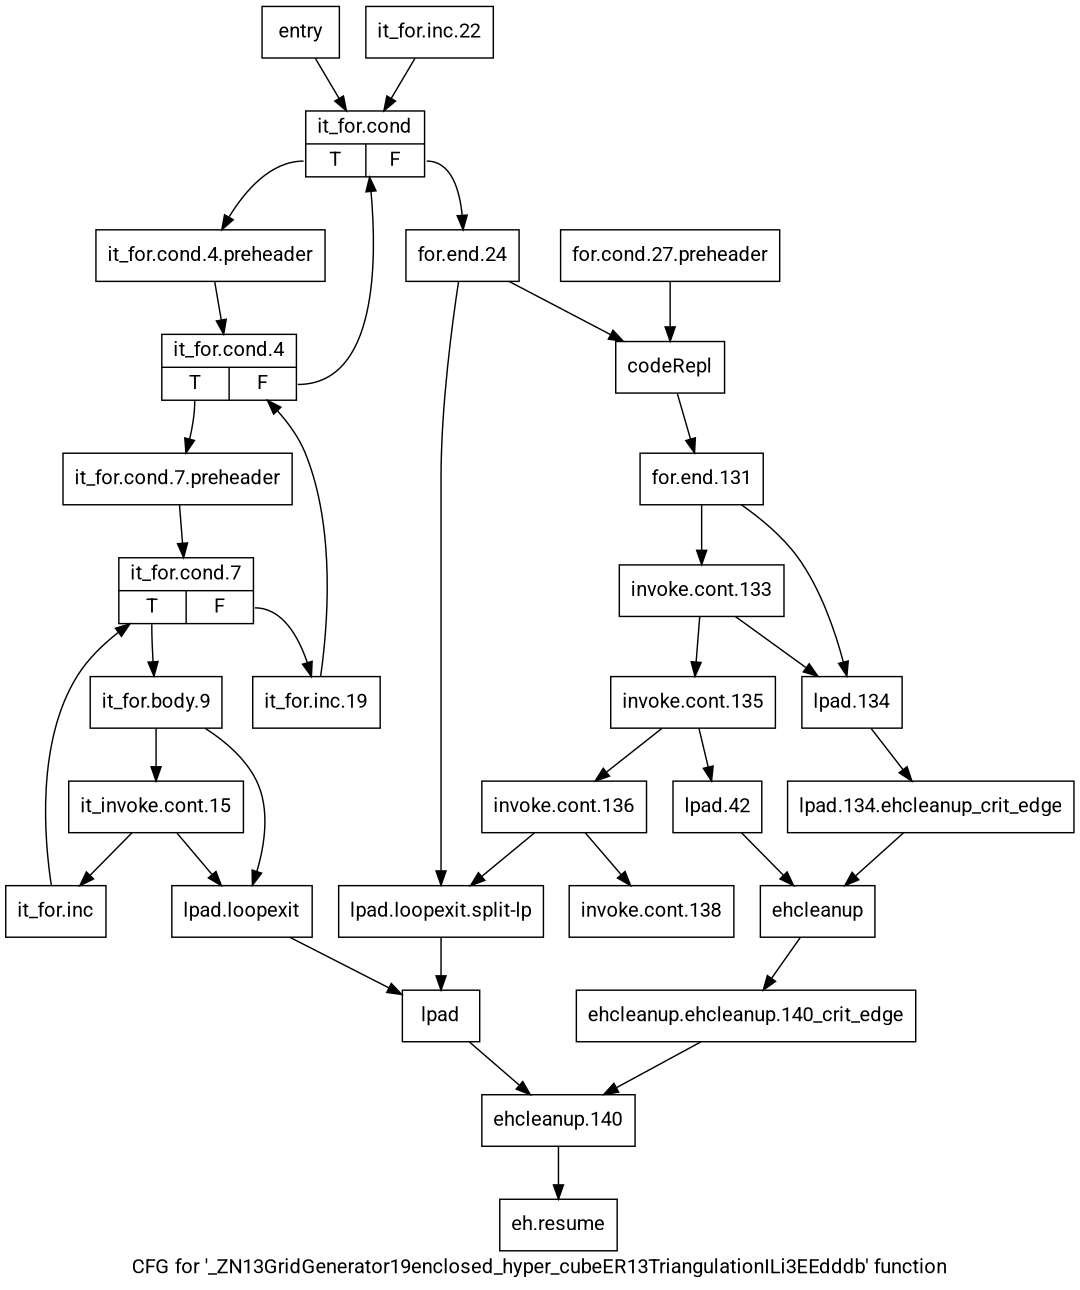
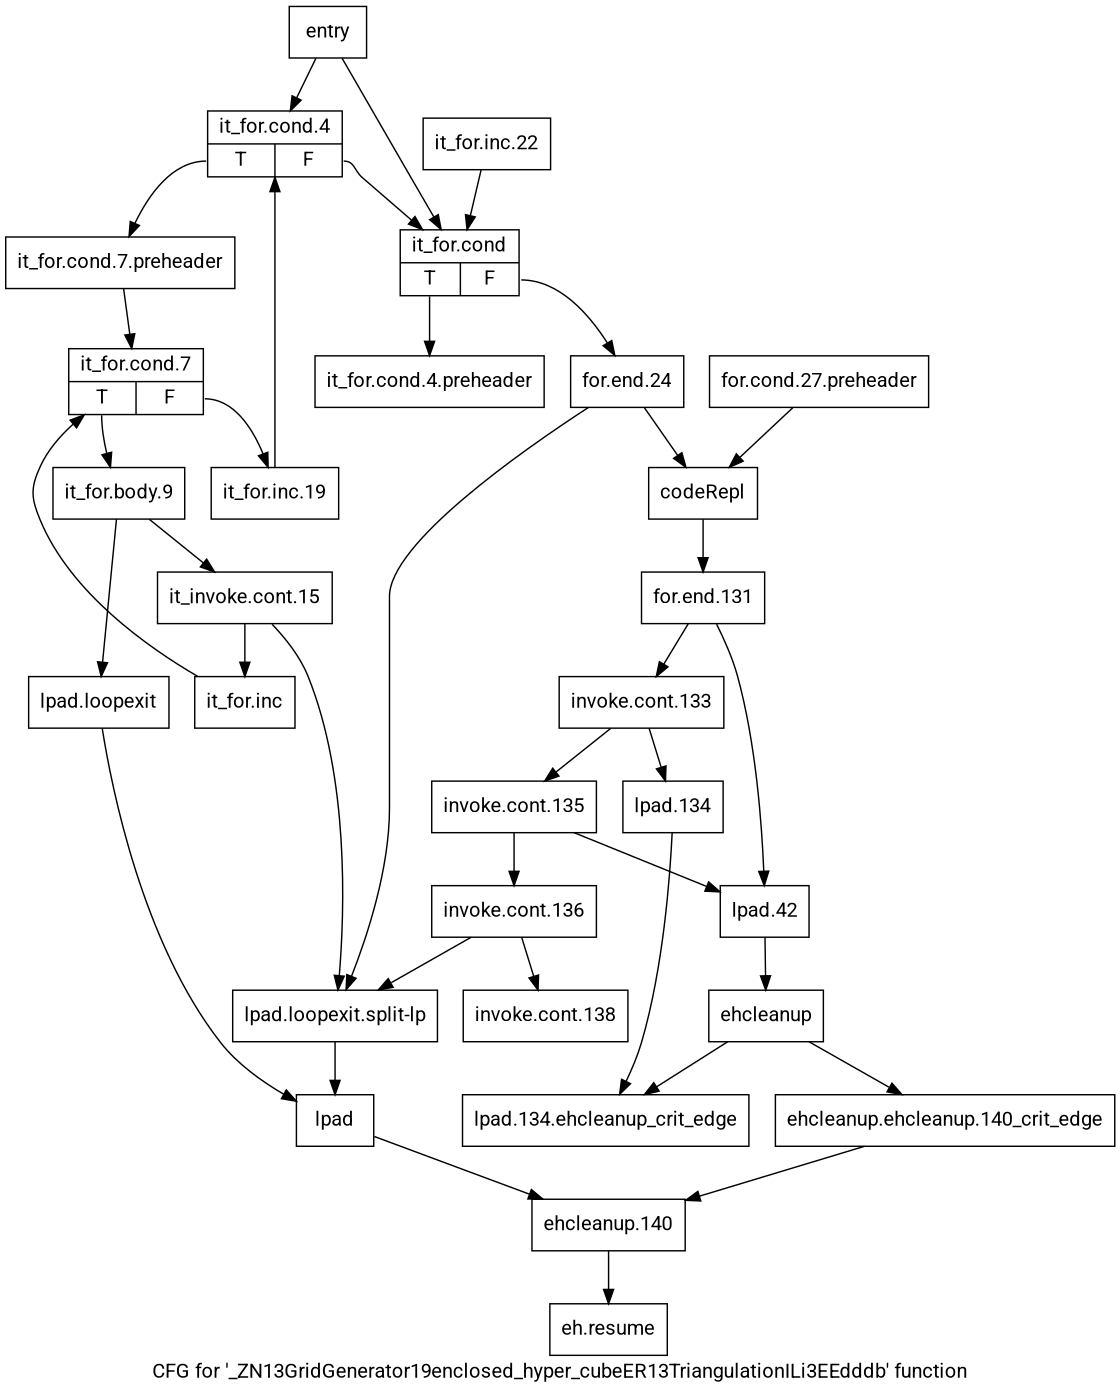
edge "it_for.cond.4.preheader" -> "it_for.cond.4": now "entry" -> "it_for.cond.4"
edge "for.end.131" -> "lpad.134": now "for.end.131" -> "lpad.42"
edge "it_invoke.cont.15" -> "lpad.loopexit": now "it_invoke.cont.15" -> "lpad.loopexit.split-lp"
edge "lpad.134.ehcleanup_crit_edge" -> "ehcleanup": reversed
